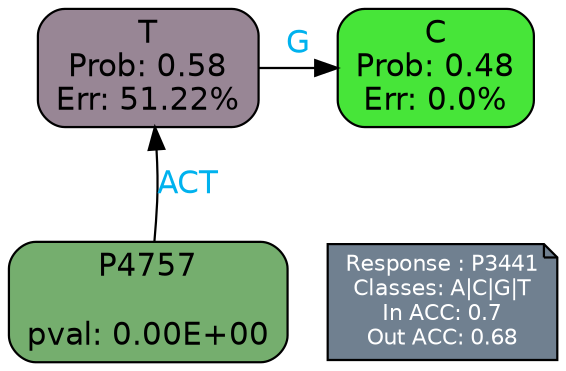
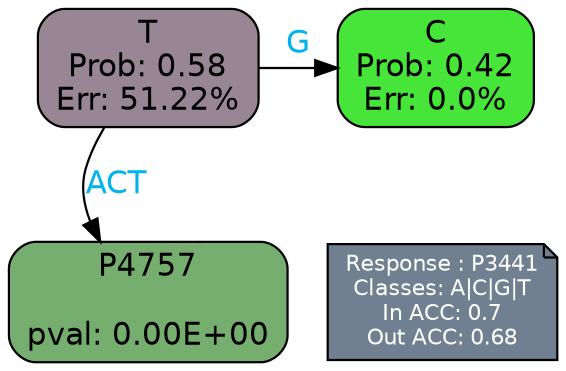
node "C Prob: 0.48 Err: 0.0%": label "C Prob: 0.48 Err: 0.0%" -> "C Prob: 0.42 Err: 0.0%"
edge "P4757 pval: 0.00E+00" -> "T Prob: 0.58 Err: 51.22%": reversed
